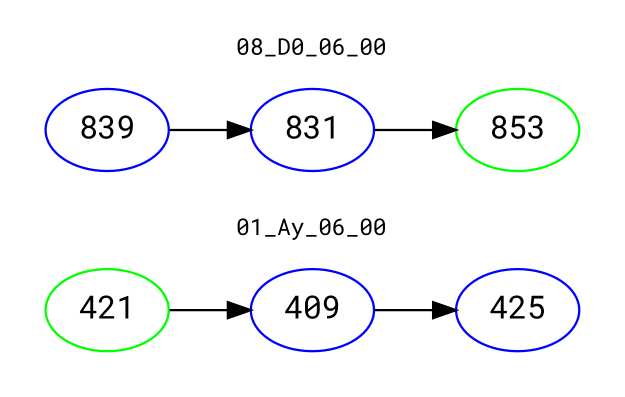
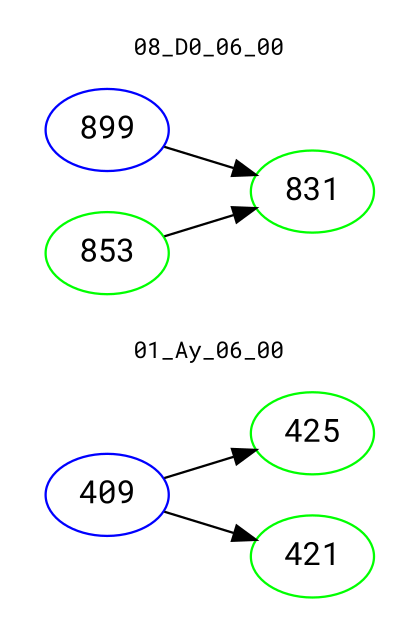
node "839": label "839" -> "899"
node "831": color blue -> green
edge "831" -> "853": reversed
edge "421" -> "409": reversed
node "425": color blue -> green
